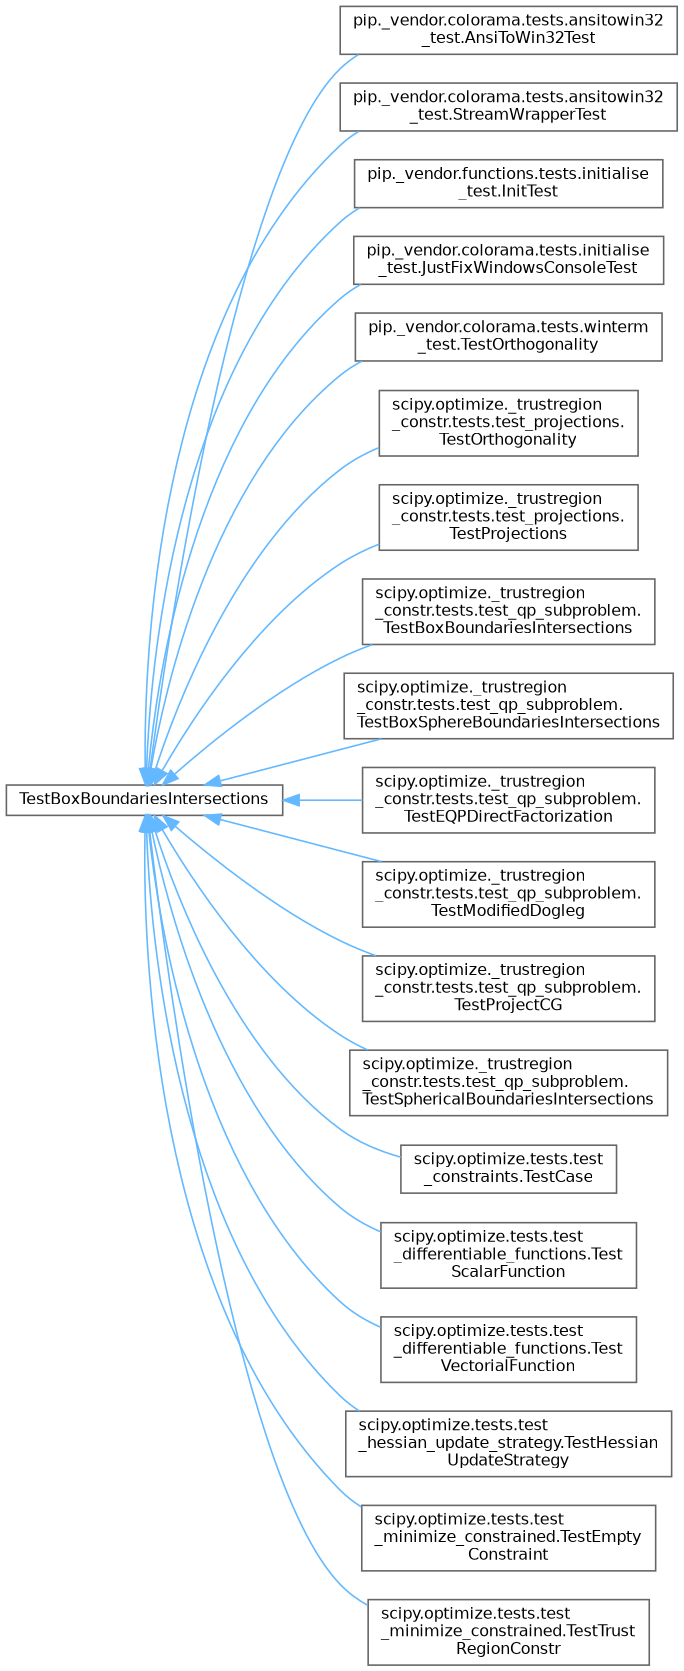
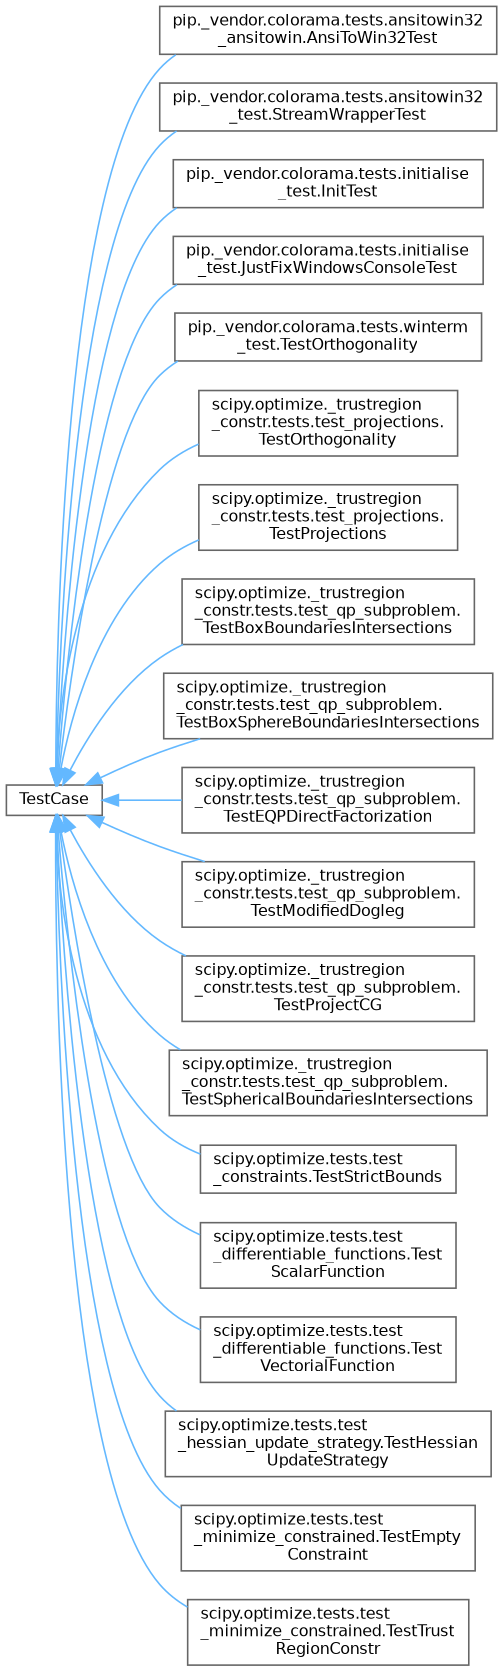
node "pip._vendor.colorama.tests.ansitowin32 _test.AnsiToWin32Test": label "pip._vendor.colorama.tests.ansitowin32 _test.AnsiToWin32Test" -> "pip._vendor.colorama.tests.ansitowin32 _ansitowin.AnsiToWin32Test"
node "pip._vendor.functions.tests.initialise _test.InitTest": label "pip._vendor.functions.tests.initialise _test.InitTest" -> "pip._vendor.colorama.tests.initialise _test.InitTest"
node "TestBoxBoundariesIntersections": label "TestBoxBoundariesIntersections" -> "TestCase"
node "scipy.optimize.tests.test _constraints.TestCase": label "scipy.optimize.tests.test _constraints.TestCase" -> "scipy.optimize.tests.test _constraints.TestStrictBounds"
